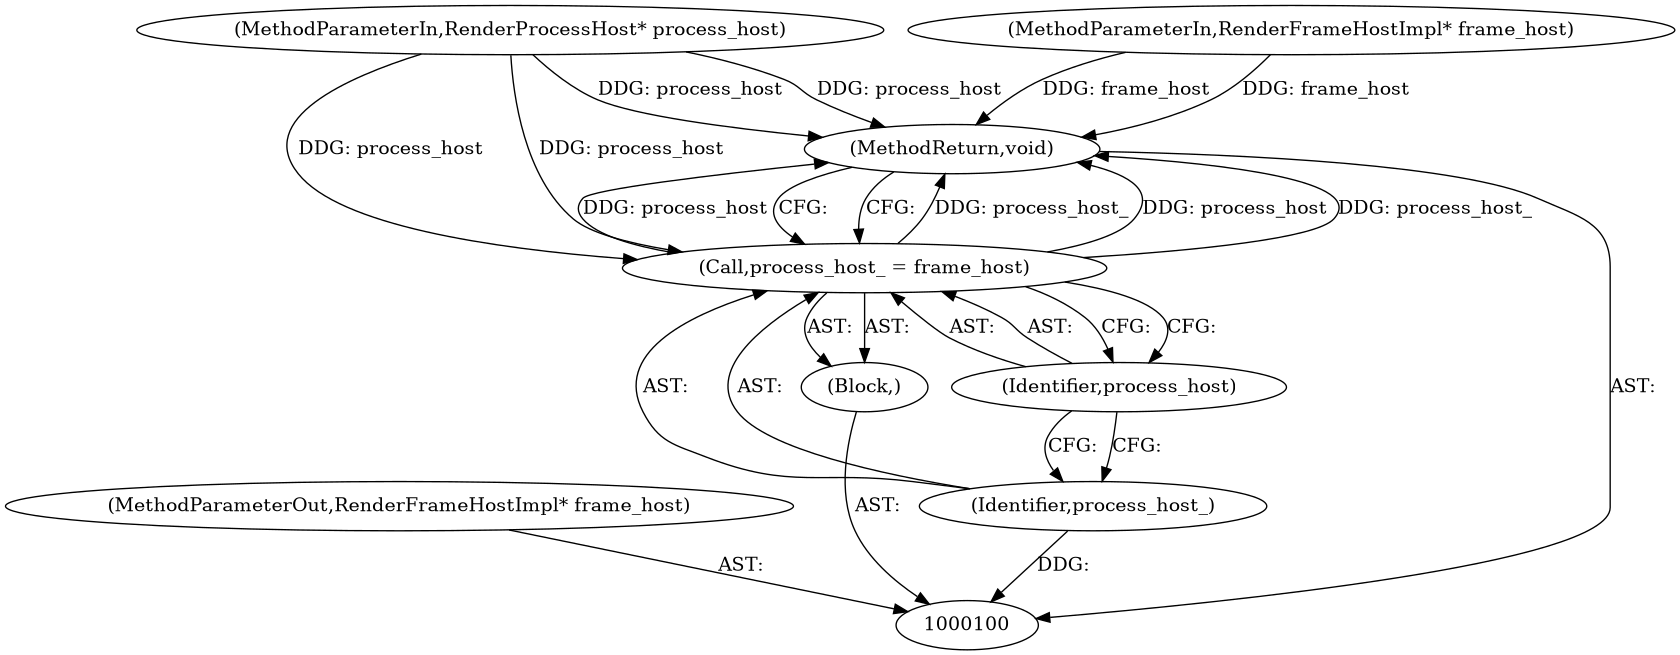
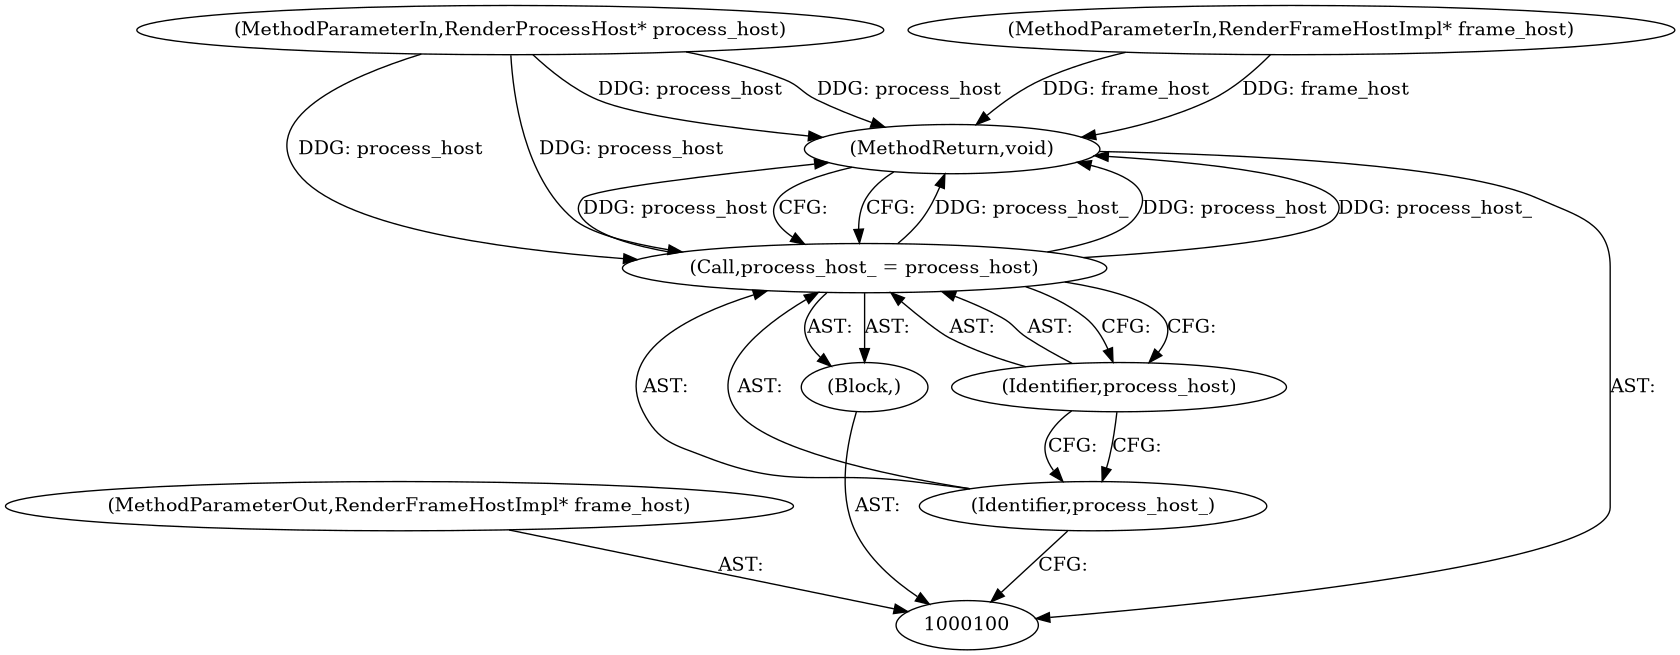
node "(Call,process_host_ = frame_host)": label "(Call,process_host_ = frame_host)" -> "(Call,process_host_ = process_host)"
edge "(Identifier,process_host_)" -> "1000100": label "DDG: " -> "CFG: "
